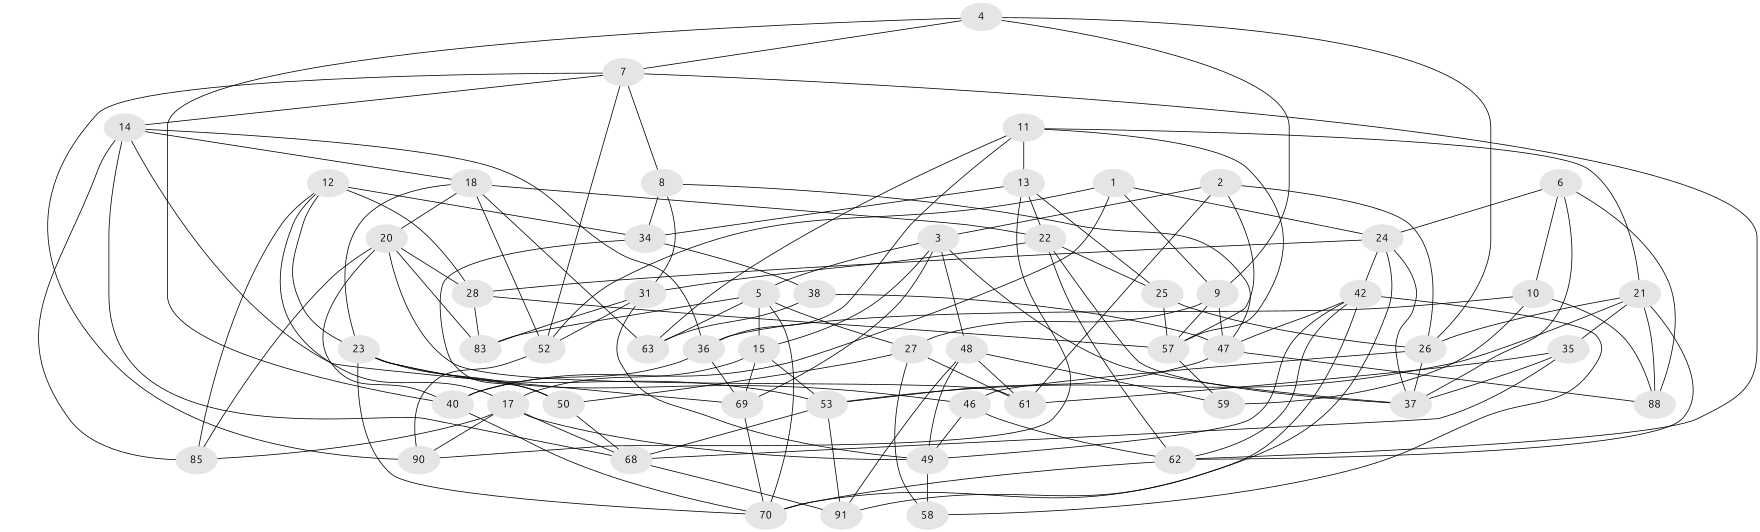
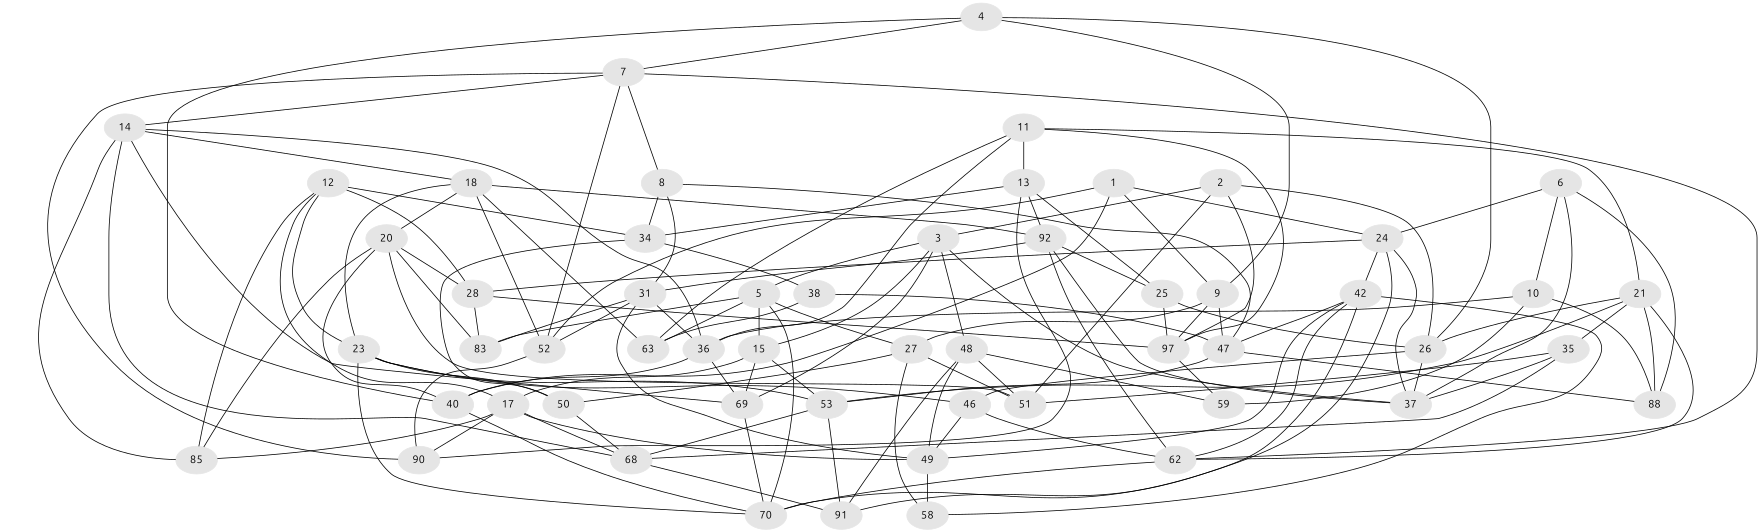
node "22": label "22" -> "92"
edge "31" -- "36": added
node "57": label "57" -> "97"
node "61": label "61" -> "51"
